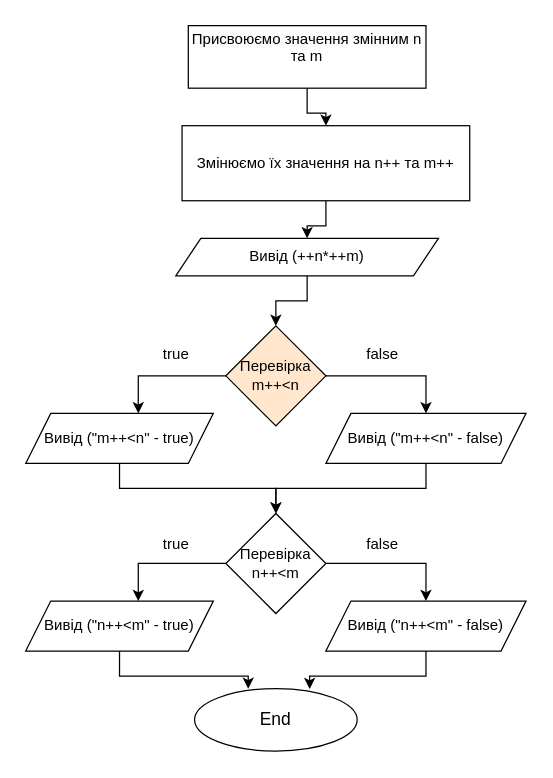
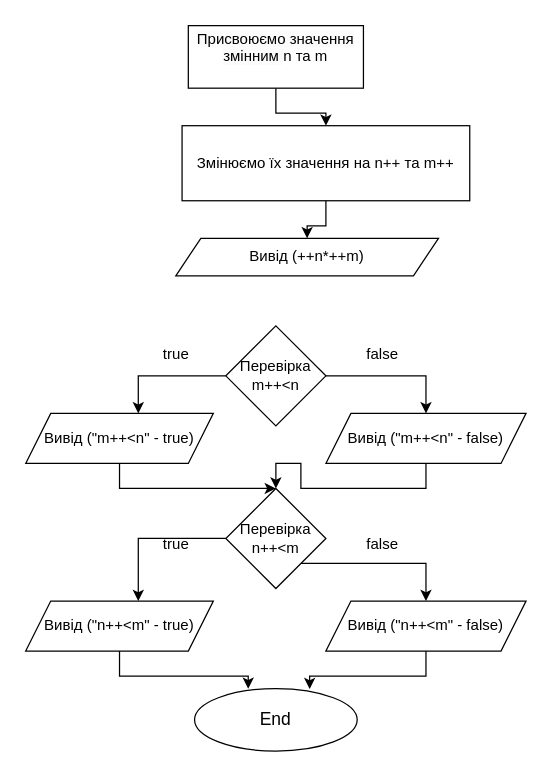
node "Присвоюємо значення змінним n та m": size 238x63 -> 175x63
edge "Вивід (++n*++m)" -> "Перевірка m++<n": removed
node "Перевірка m++<n": fillcolor #ffe6cc -> #ffffff
node "Перевірка n++<m": moved (276, 563) -> (276, 538)
